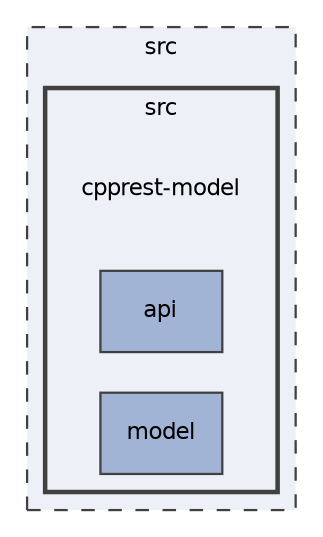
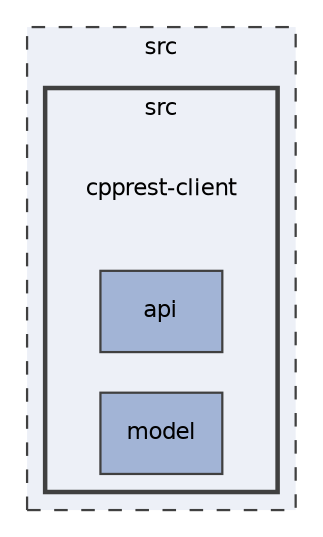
node "cpprest-model": label "cpprest-model" -> "cpprest-client"
